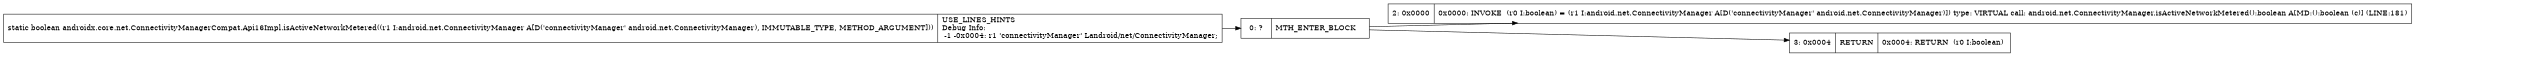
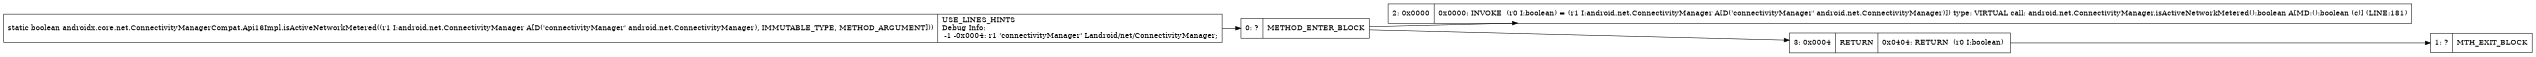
node "0: ?": text "MTH_ENTER_BLOCK" -> "METHOD_ENTER_BLOCK"
node "3: 0x0004": text "0x0004: RETURN  (r0 I:boolean)" -> "0x0404: RETURN  (r0 I:boolean)"
node "1: ?": added
